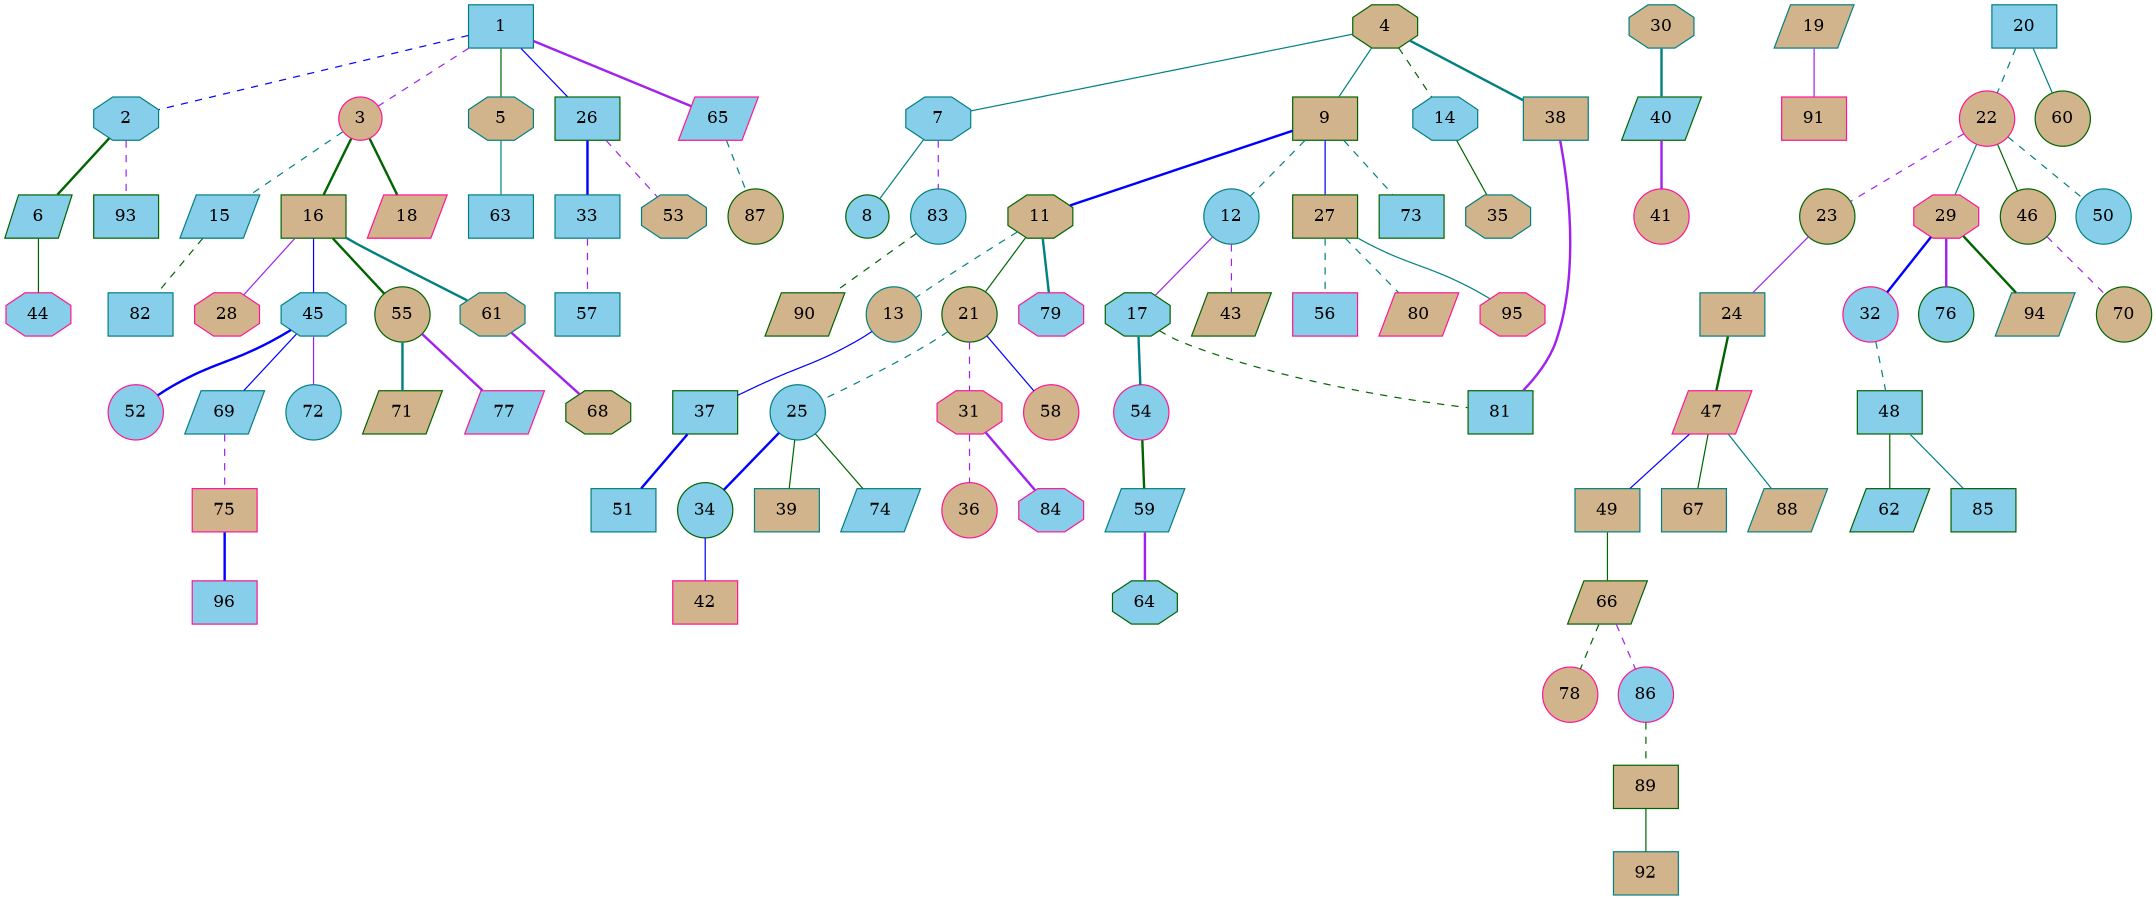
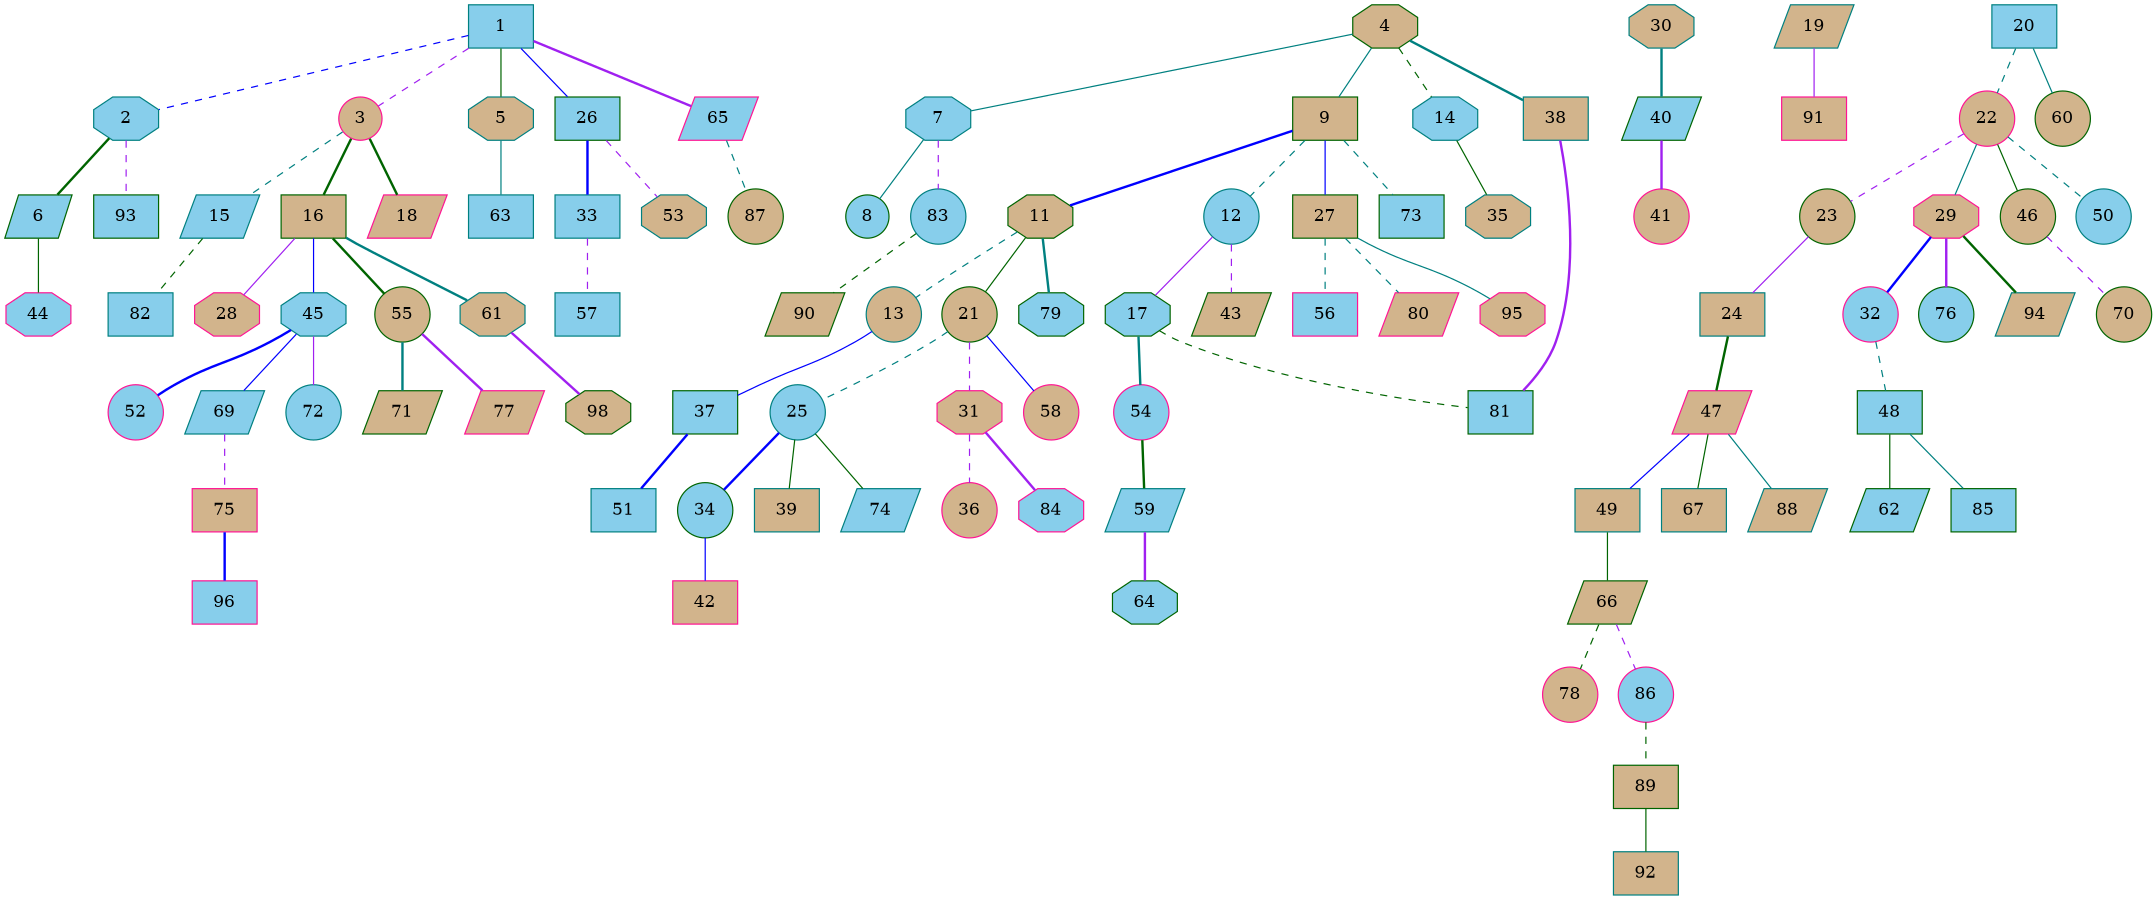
node "79": color deeppink -> darkgreen
node "77": fillcolor skyblue -> tan
node "68": label "68" -> "98"
